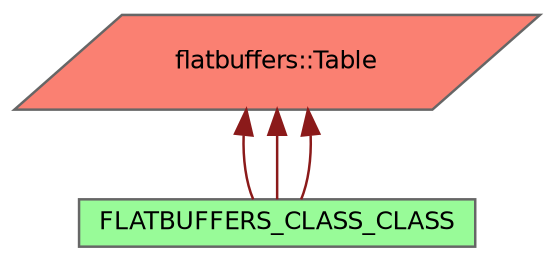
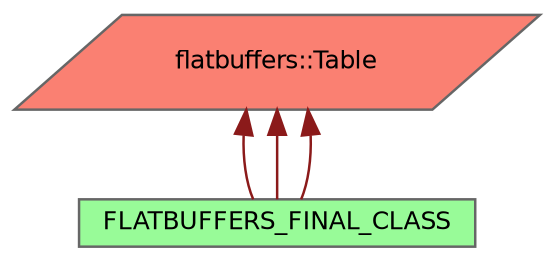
node "FLATBUFFERS_CLASS_CLASS": label "FLATBUFFERS_CLASS_CLASS" -> "FLATBUFFERS_FINAL_CLASS"
